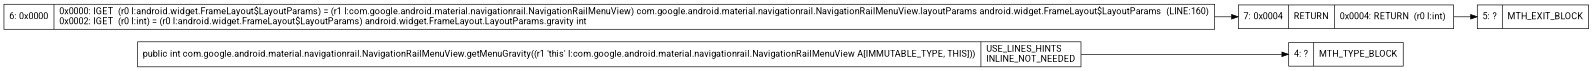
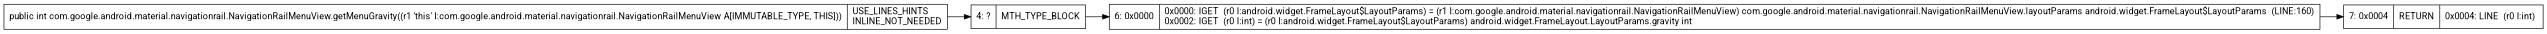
node "7: 0x0004": text "0x0004: RETURN  (r0 I:int)" -> "0x0004: LINE  (r0 I:int)"
edge "4: ?" -> "6: 0x0000": added
node "5: ?": removed
